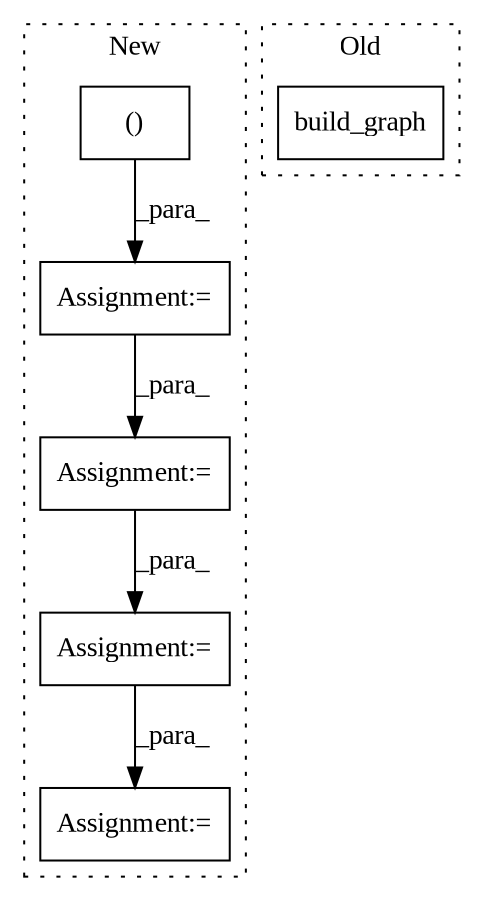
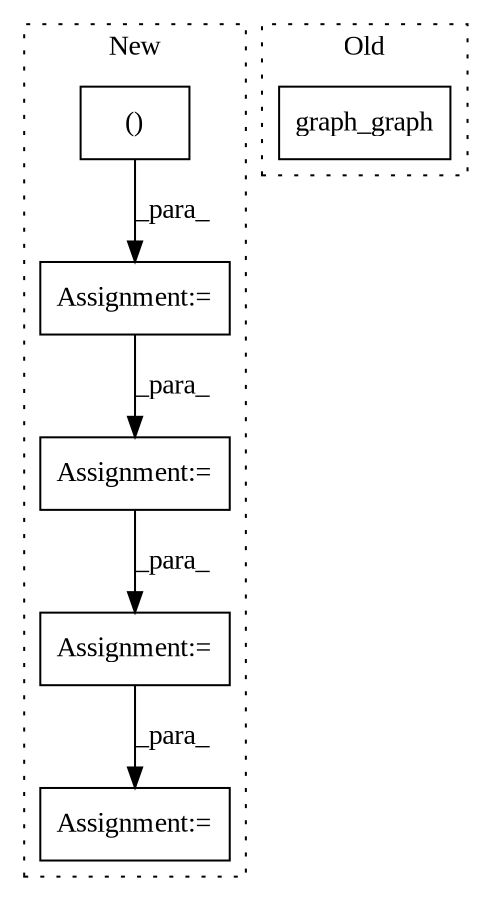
node "build_graph": label "build_graph" -> "graph_graph"
